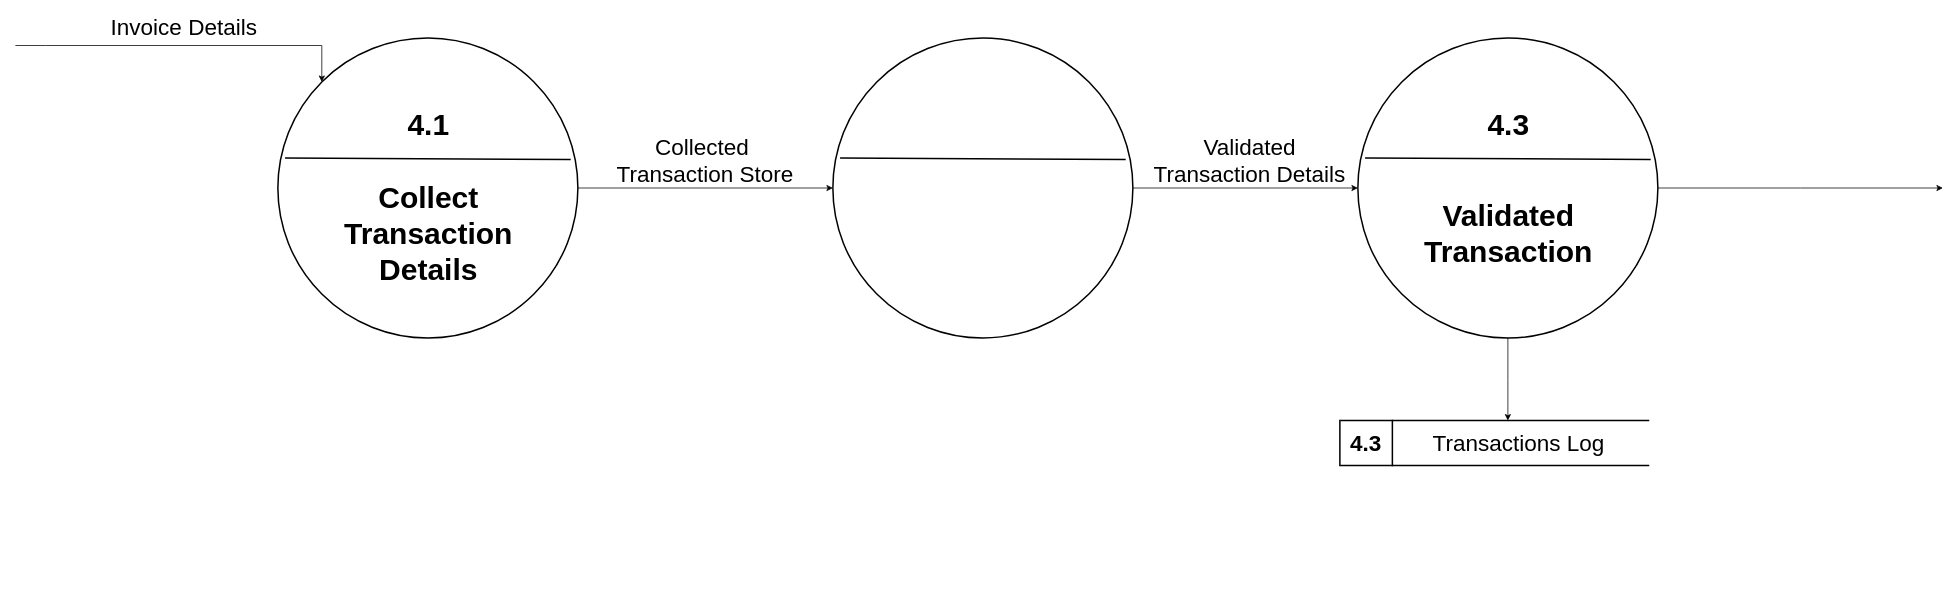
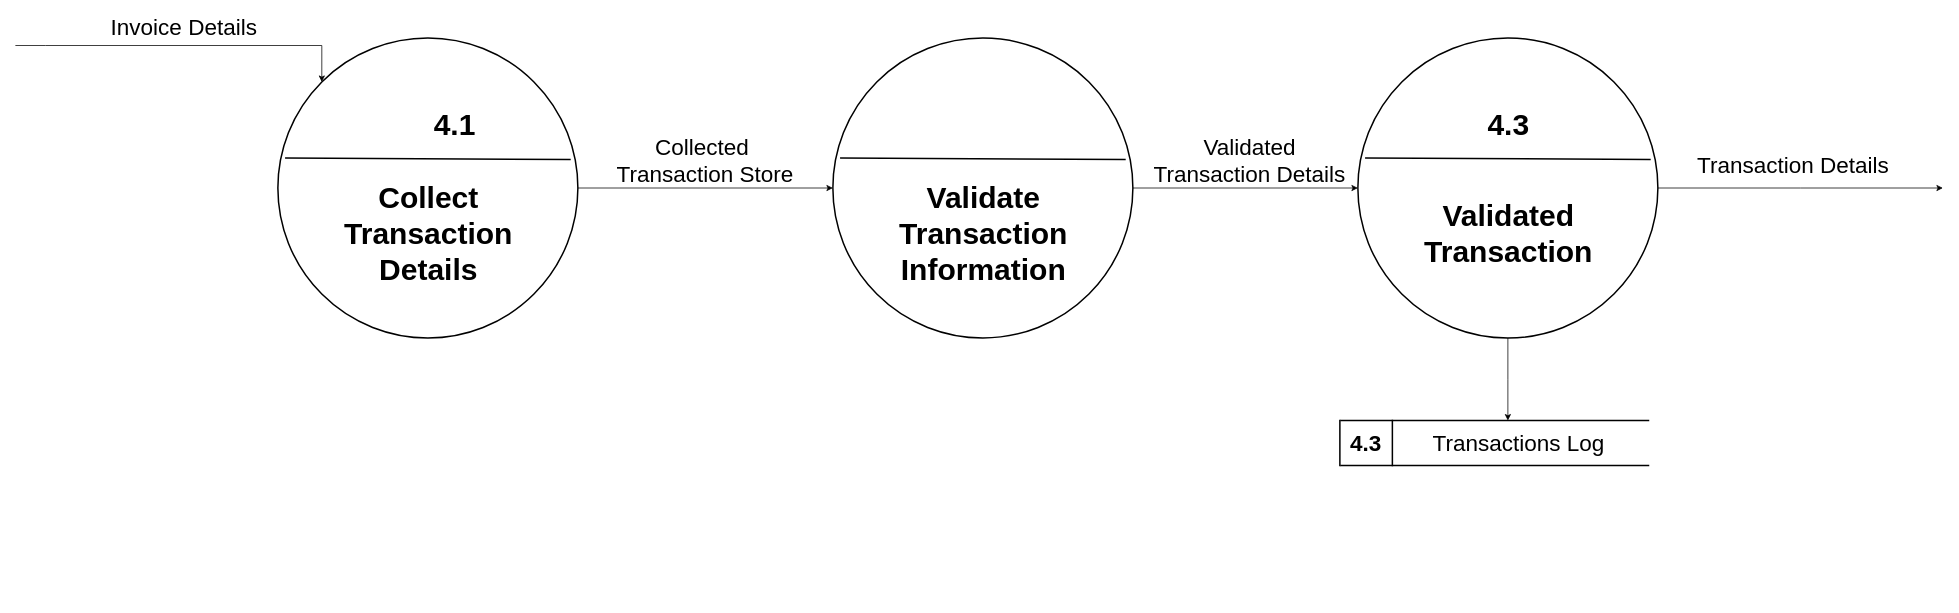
node "4.1": moved (429, 124) -> (455, 124)
node "Transaction Details": added
node "Validate Transaction Information": added
